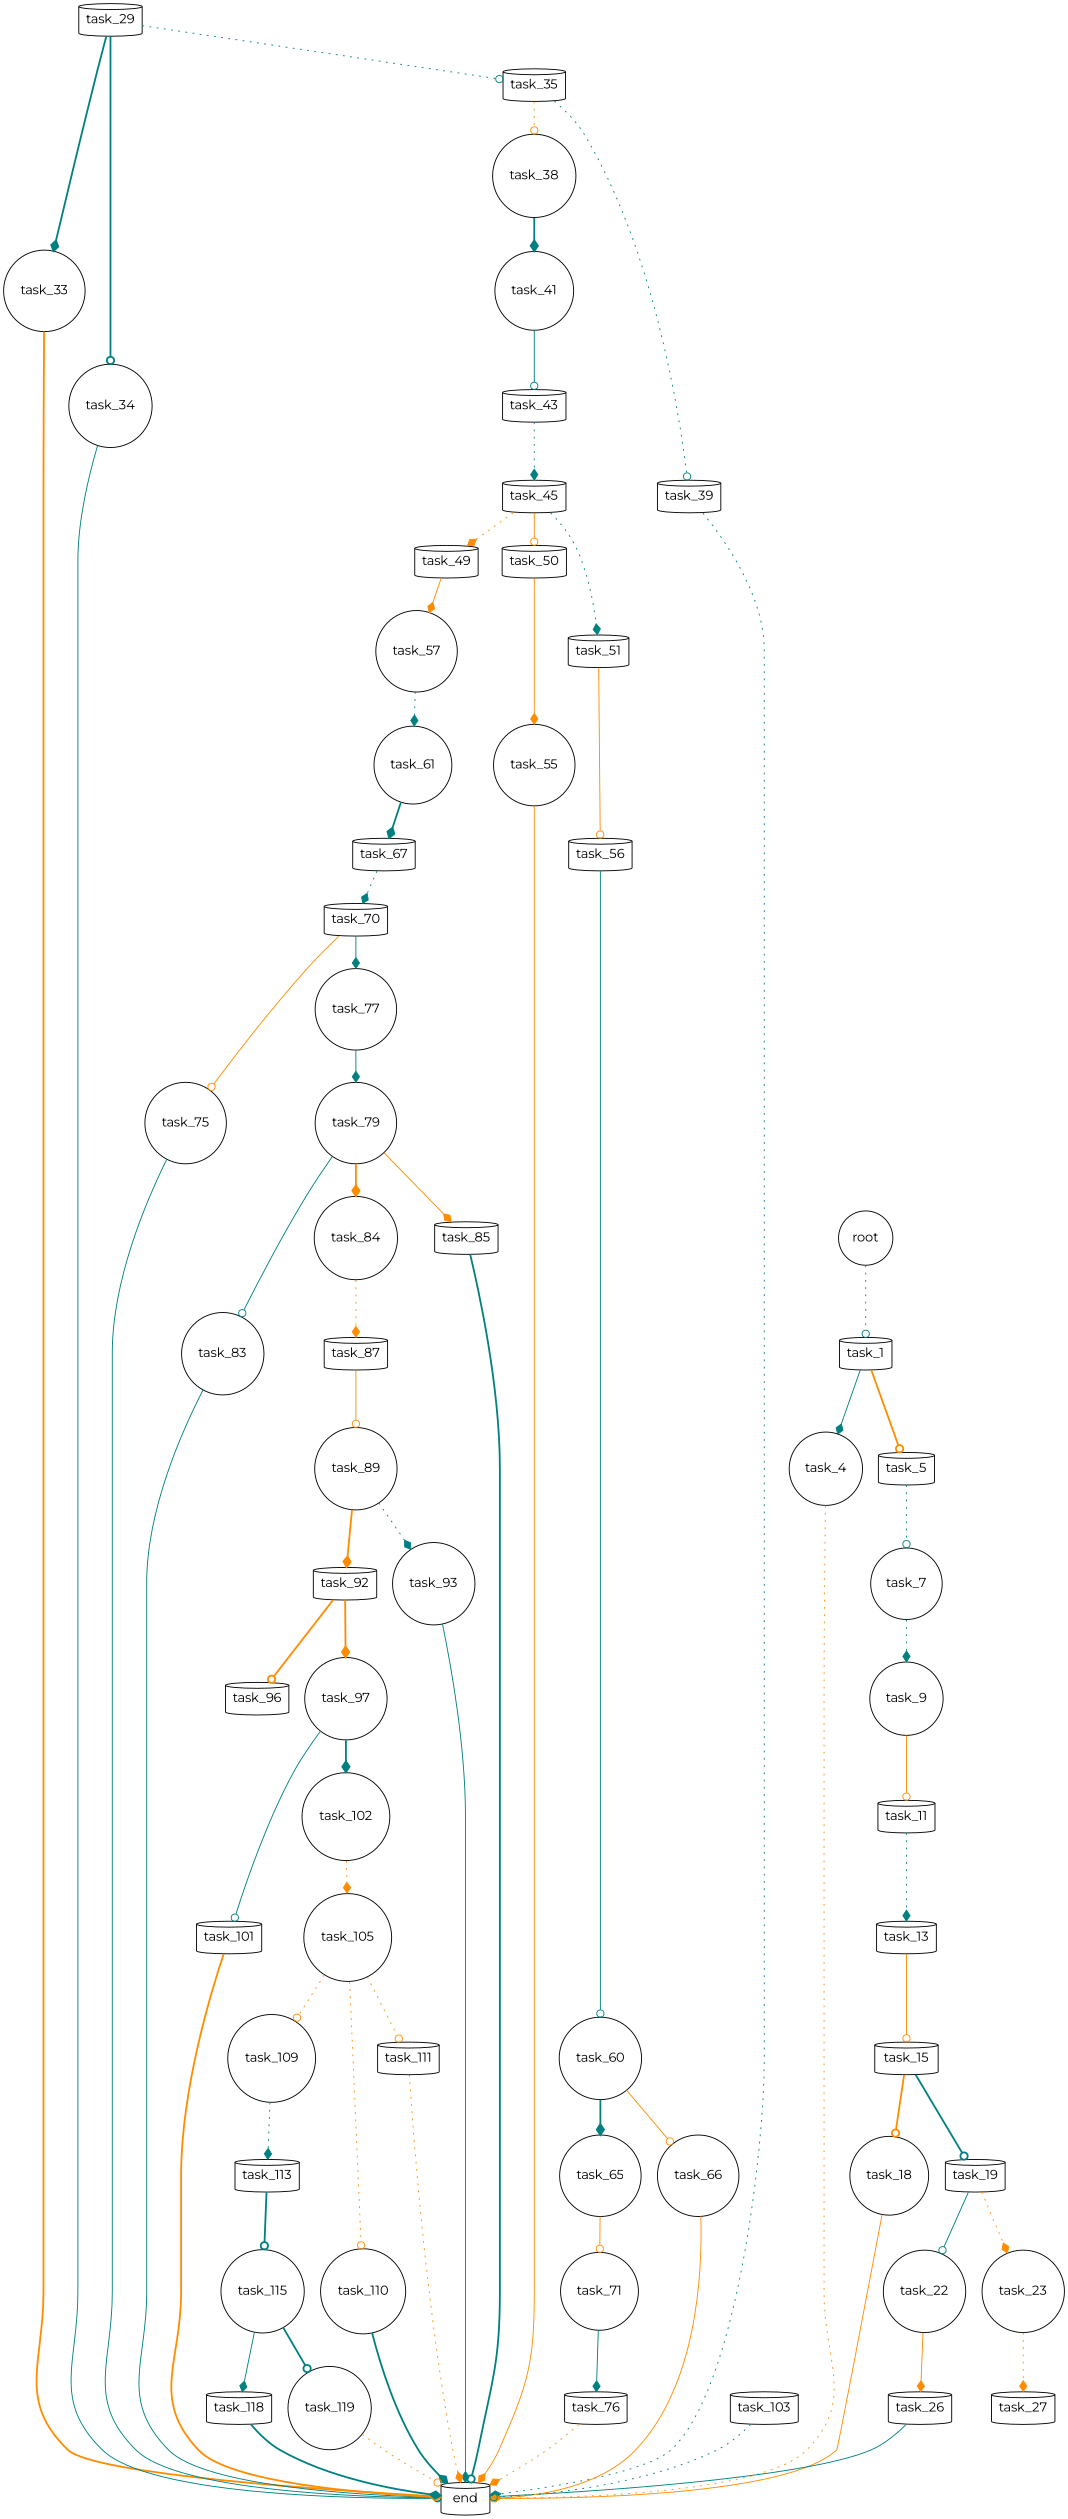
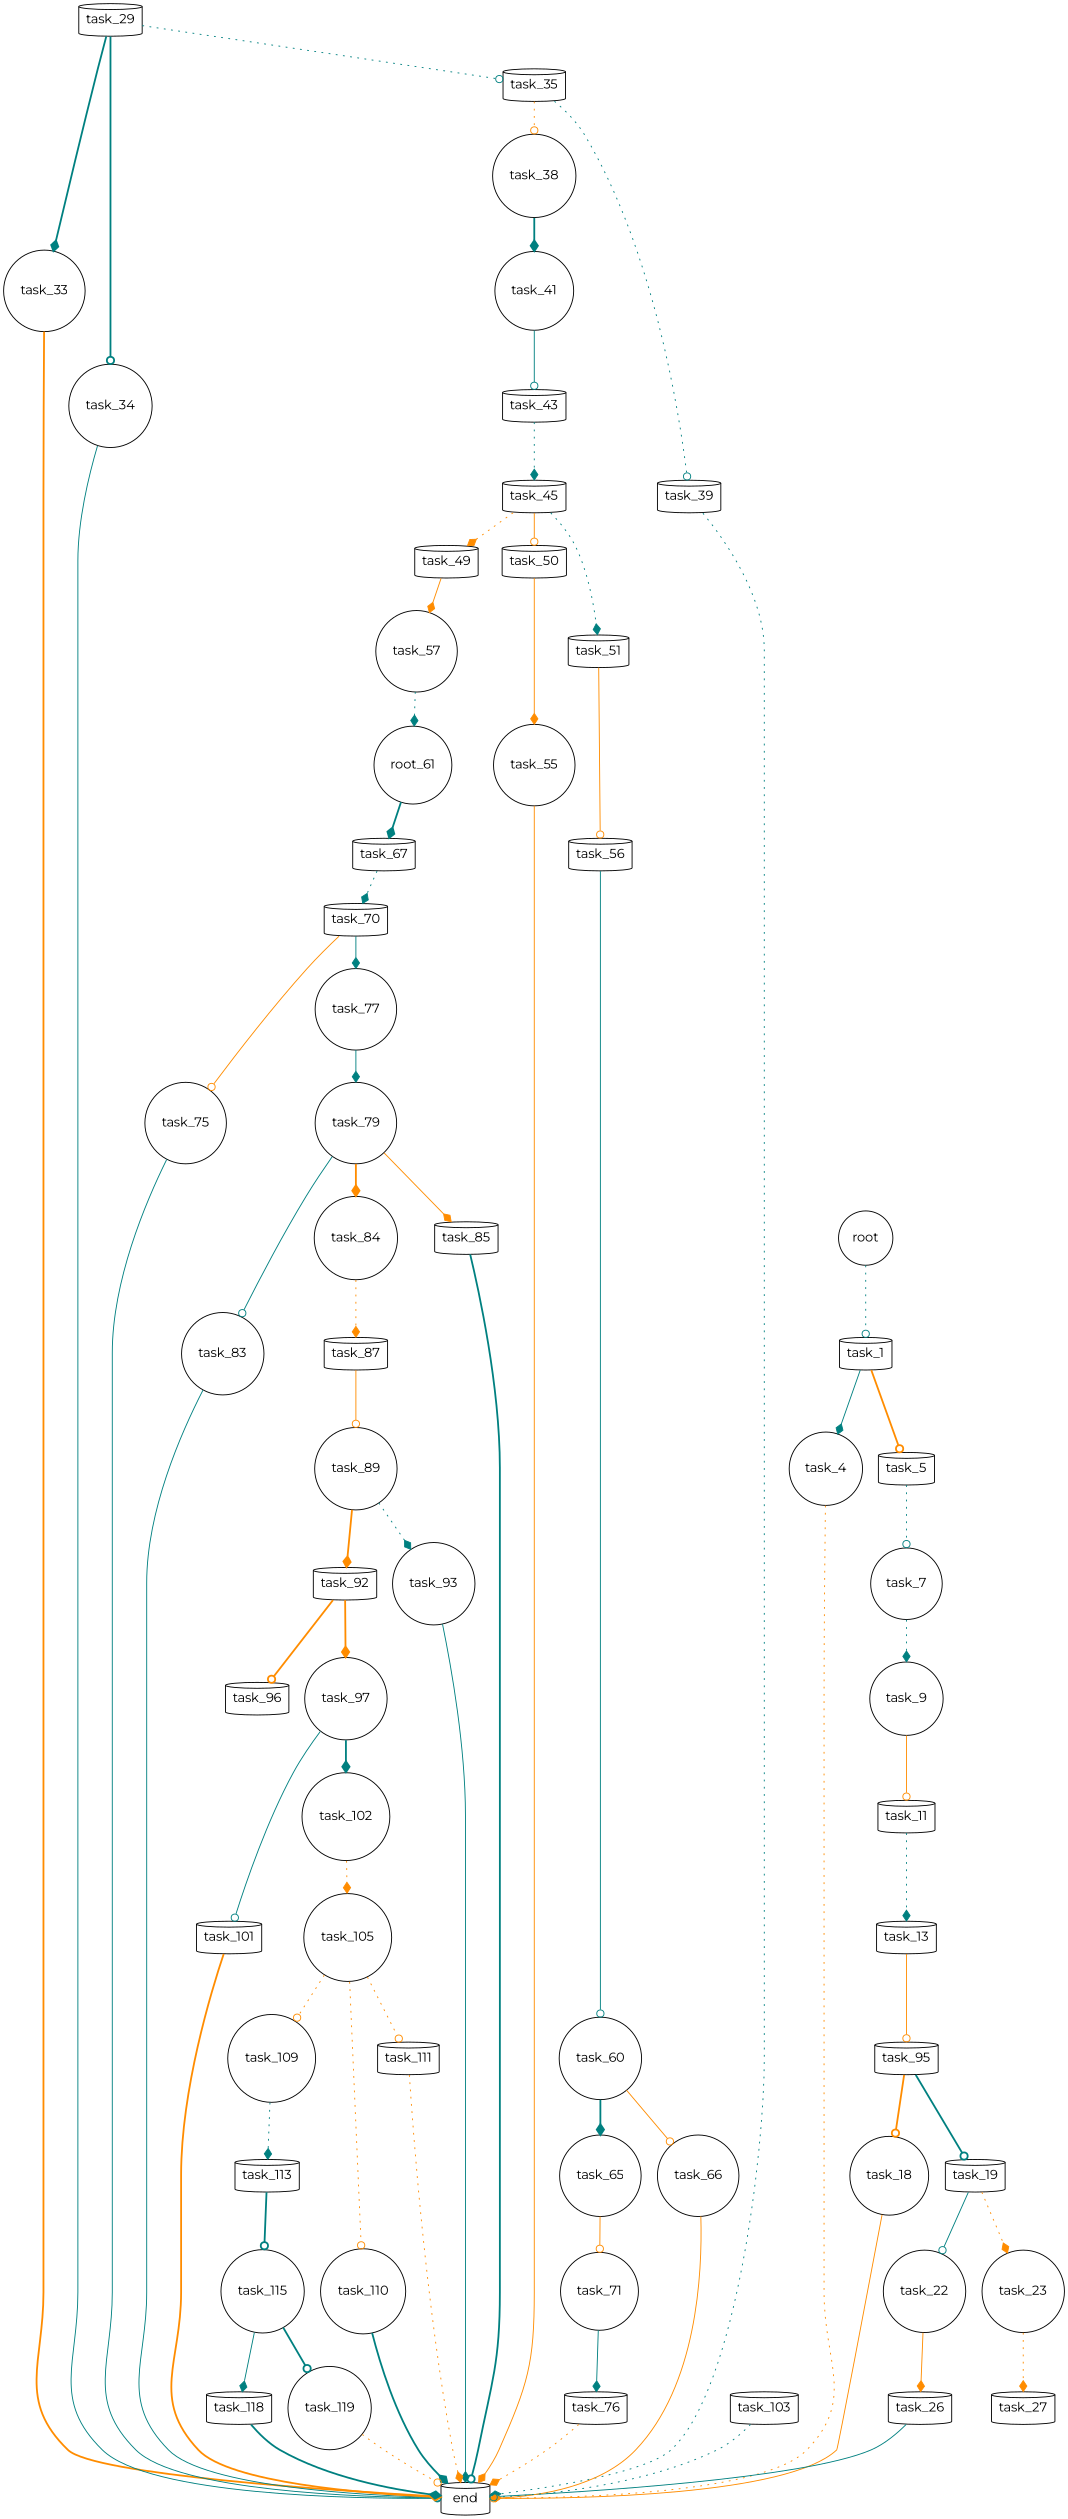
node "task_61": label "task_61" -> "root_61"
node "task_15": label "task_15" -> "task_95"
